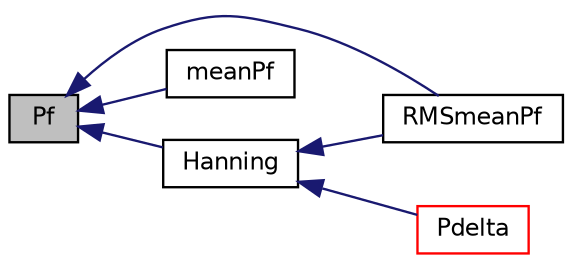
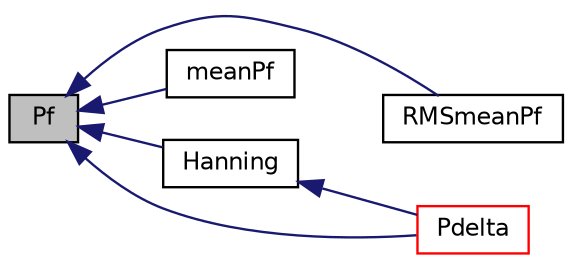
edge "RMSmeanPf" -> "Hanning": removed
edge "Pdelta" -> "Pf": added
